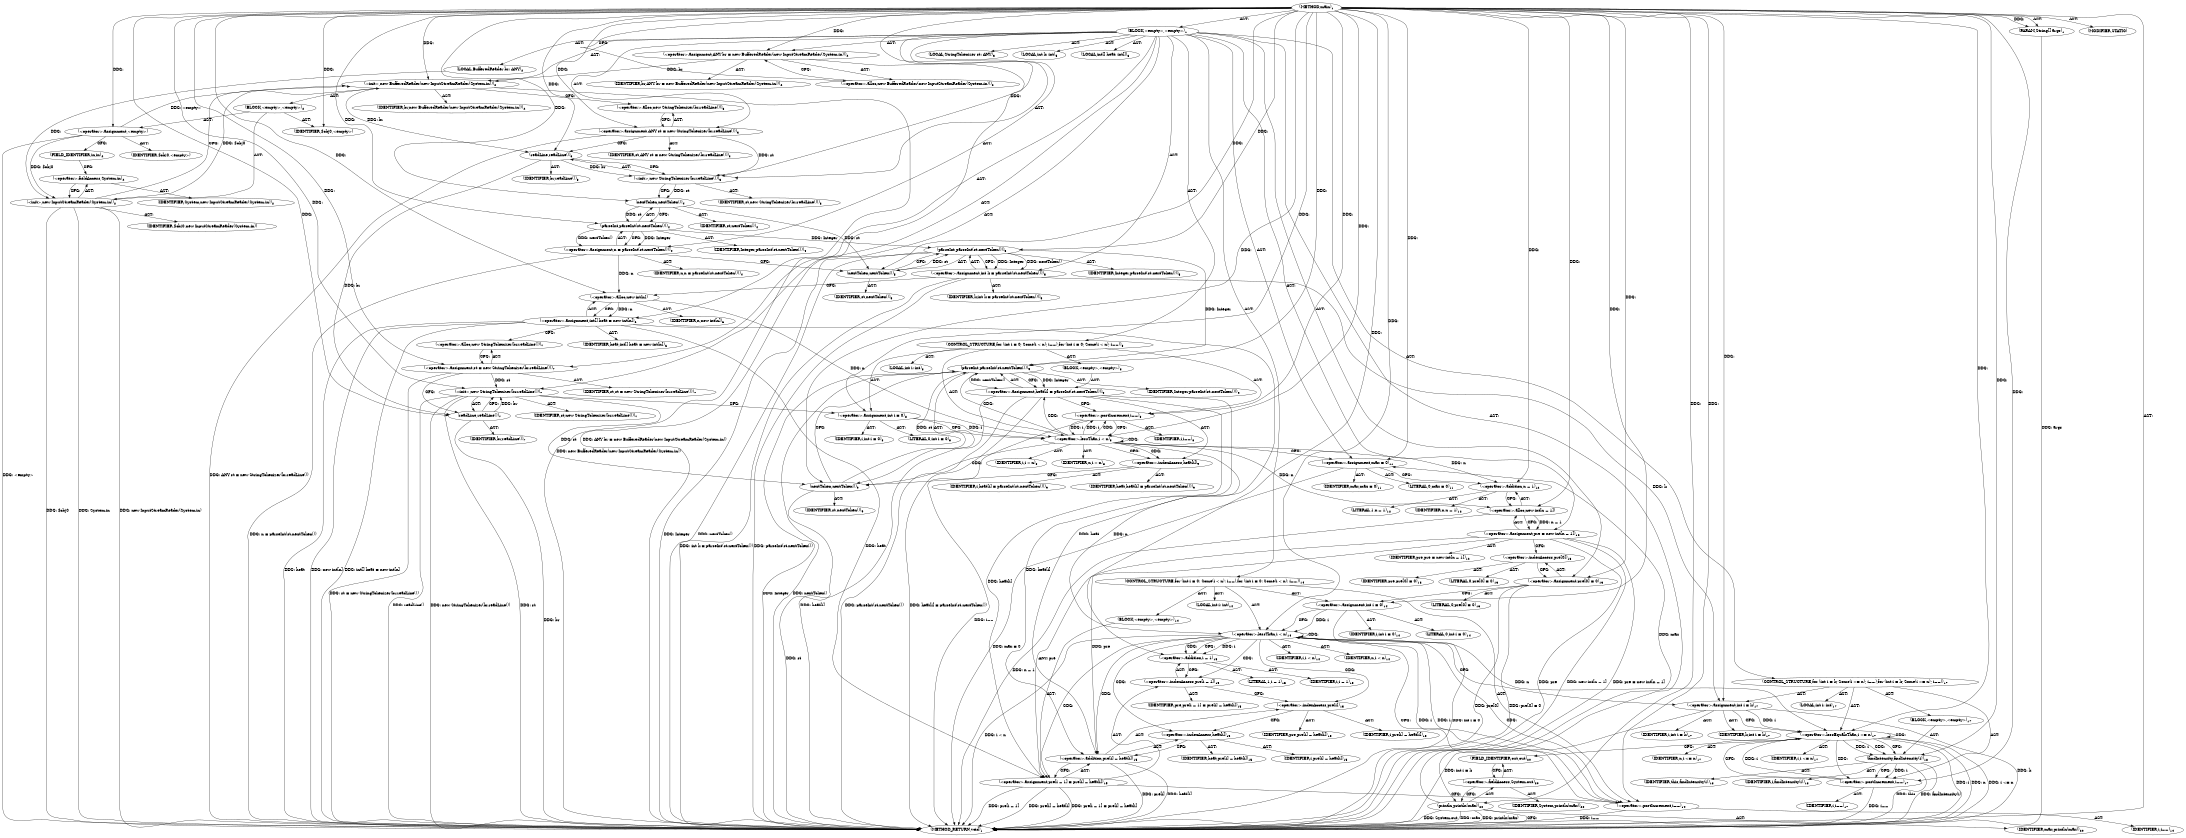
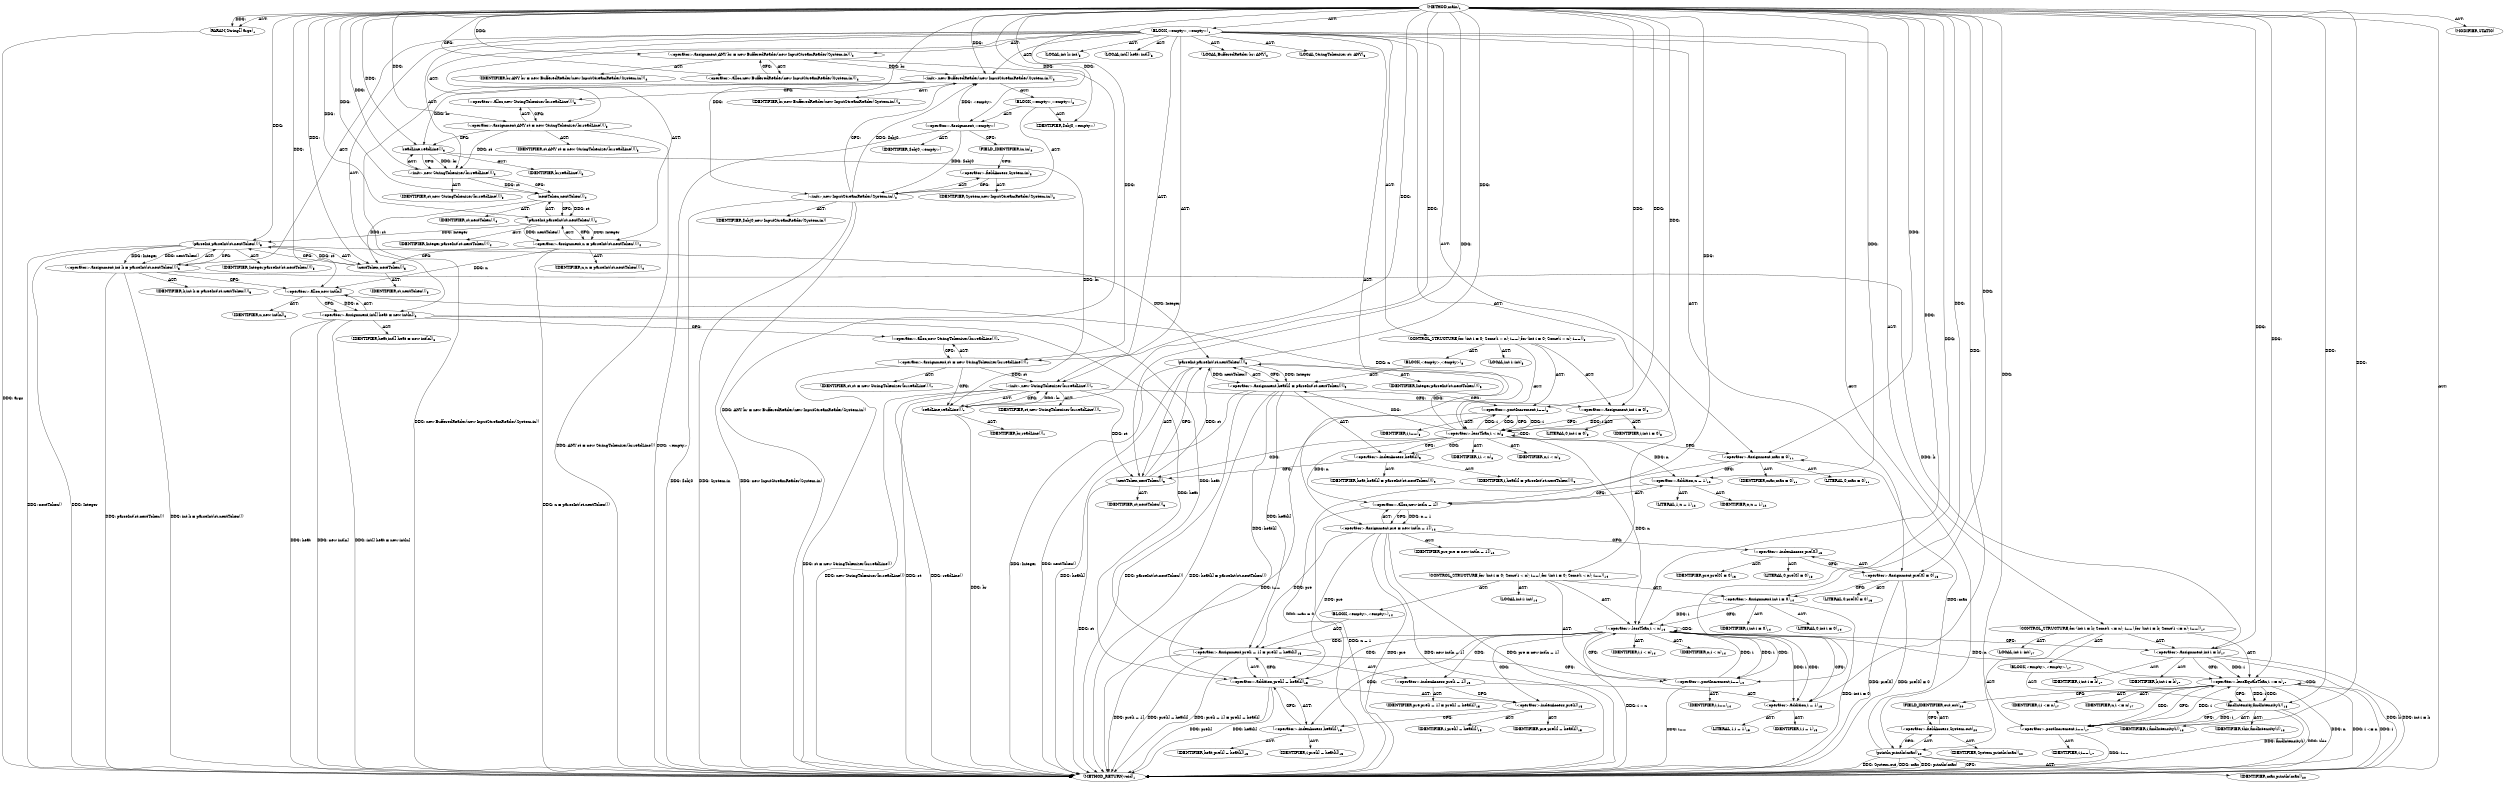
edge "(LOCAL,BufferedReader br: ANY)" -> "(<init>,new InputStreamReader(System.in))": now "(METHOD,main)" -> "(<init>,new InputStreamReader(System.in))"
edge "(<operator>.assignment,pre = new int[n + 1])" -> "(<operator>.assignment,pre[i + 1] = pre[i] + heat[i])": label "ANY: pre" -> "DDG: pre"
edge "(<operator>.addition,i + 1)" -> "(<operator>.indexAccess,pre[i + 1])": removed, label "CFG:"
